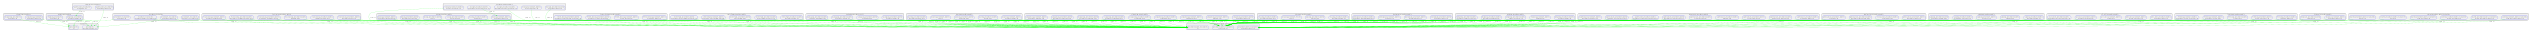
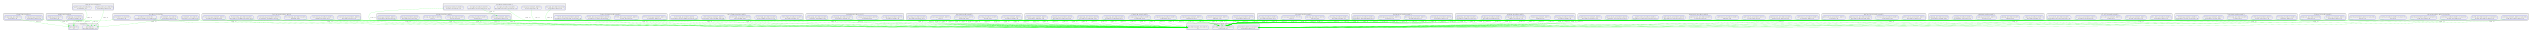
edge "supernatant_procedures procedure_id" -> "weighing_procedures procedure_model_id": now "supernatant_procedures procedure_id" -> "procedures id"
